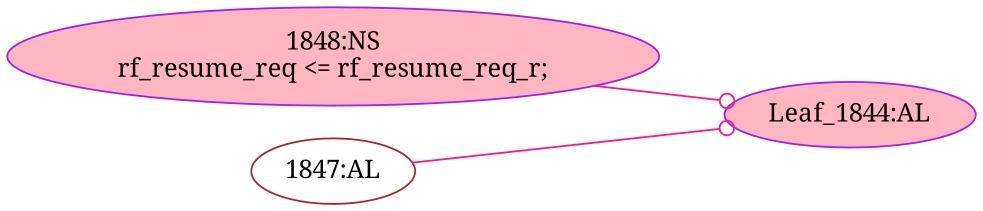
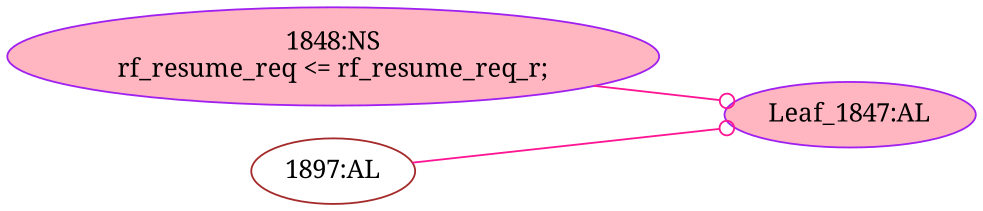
node "Leaf_1844:AL": label "Leaf_1844:AL" -> "Leaf_1847:AL"
node "1847:AL": label "1847:AL" -> "1897:AL"
